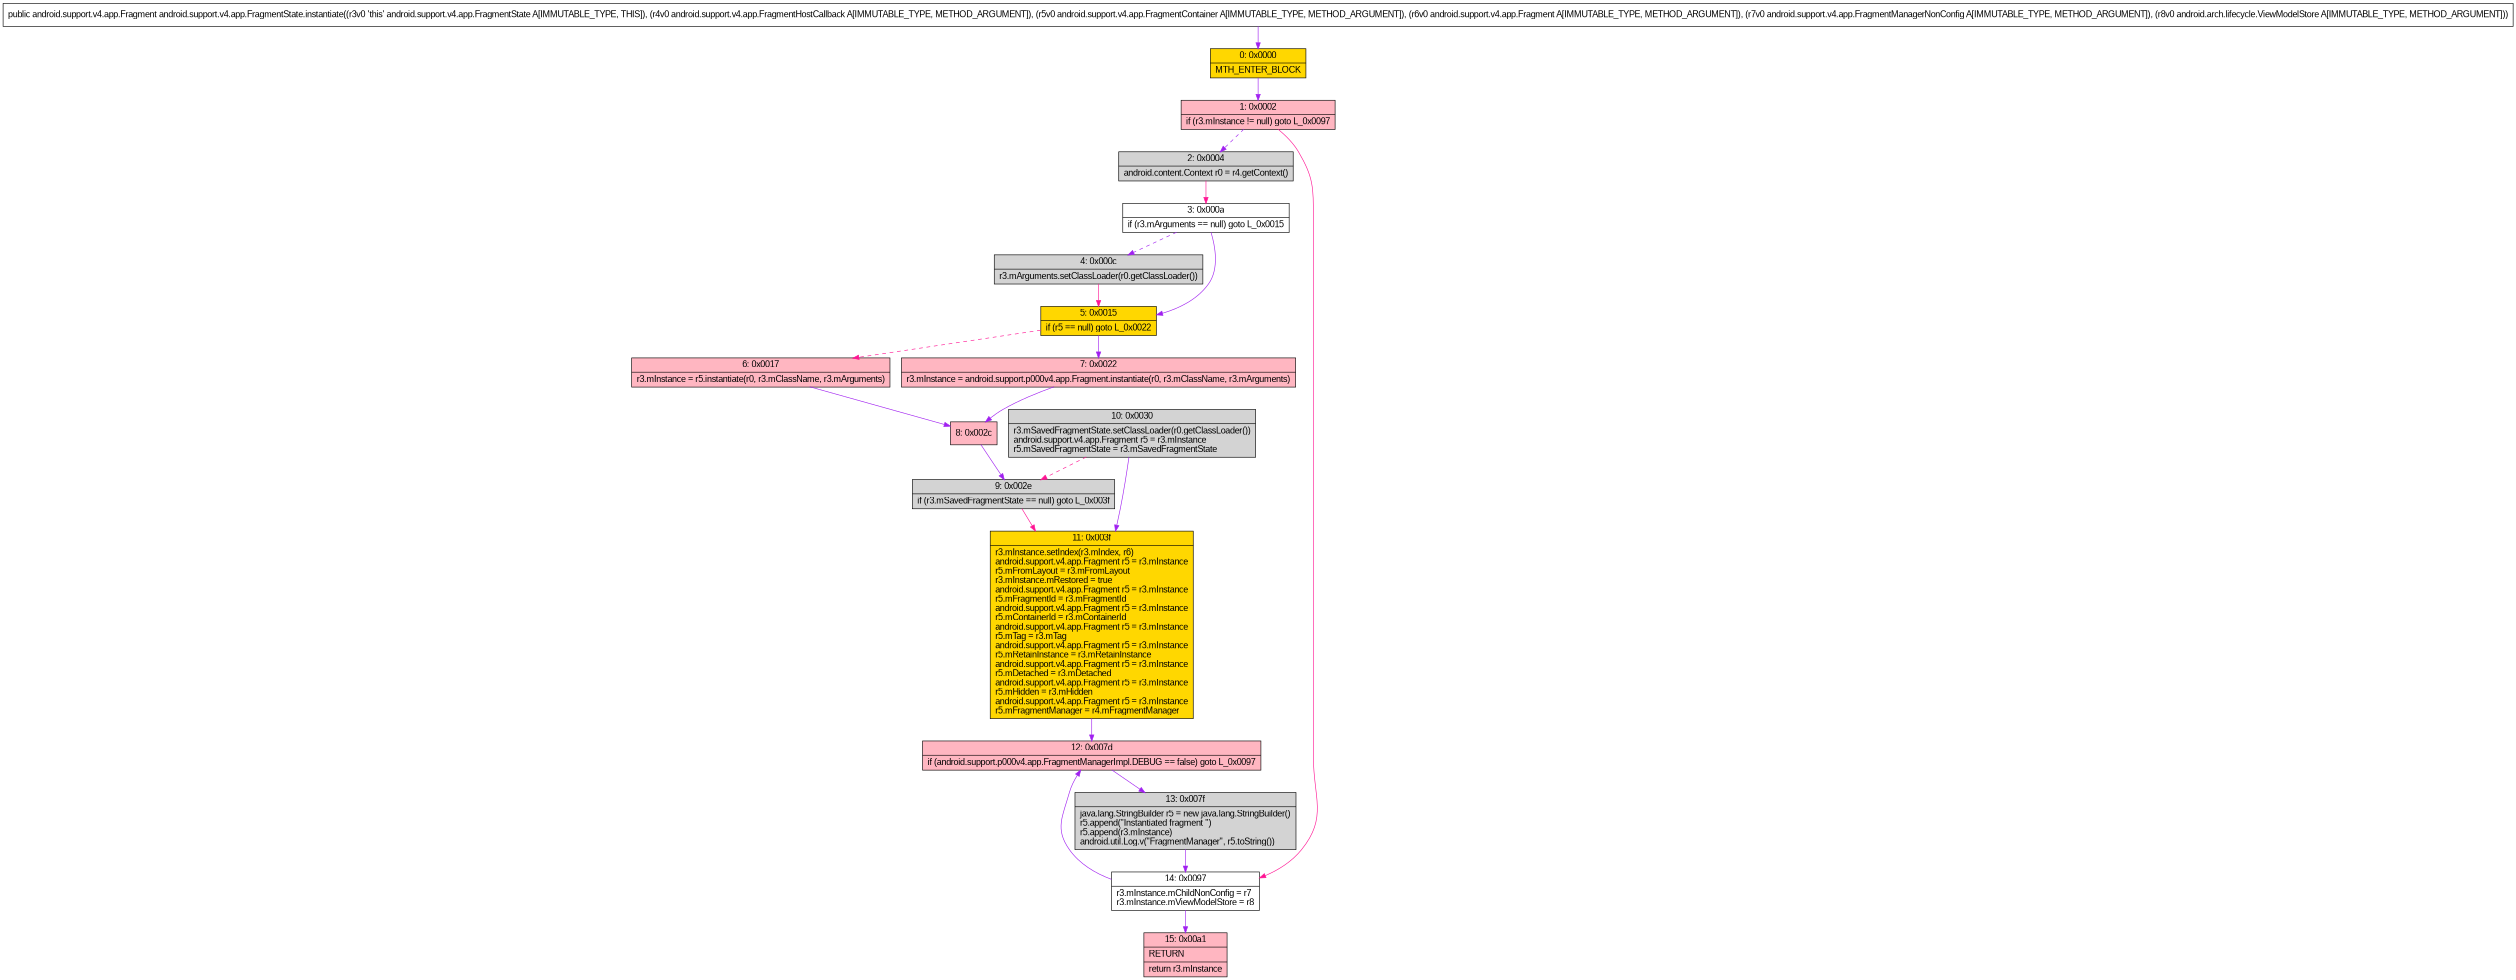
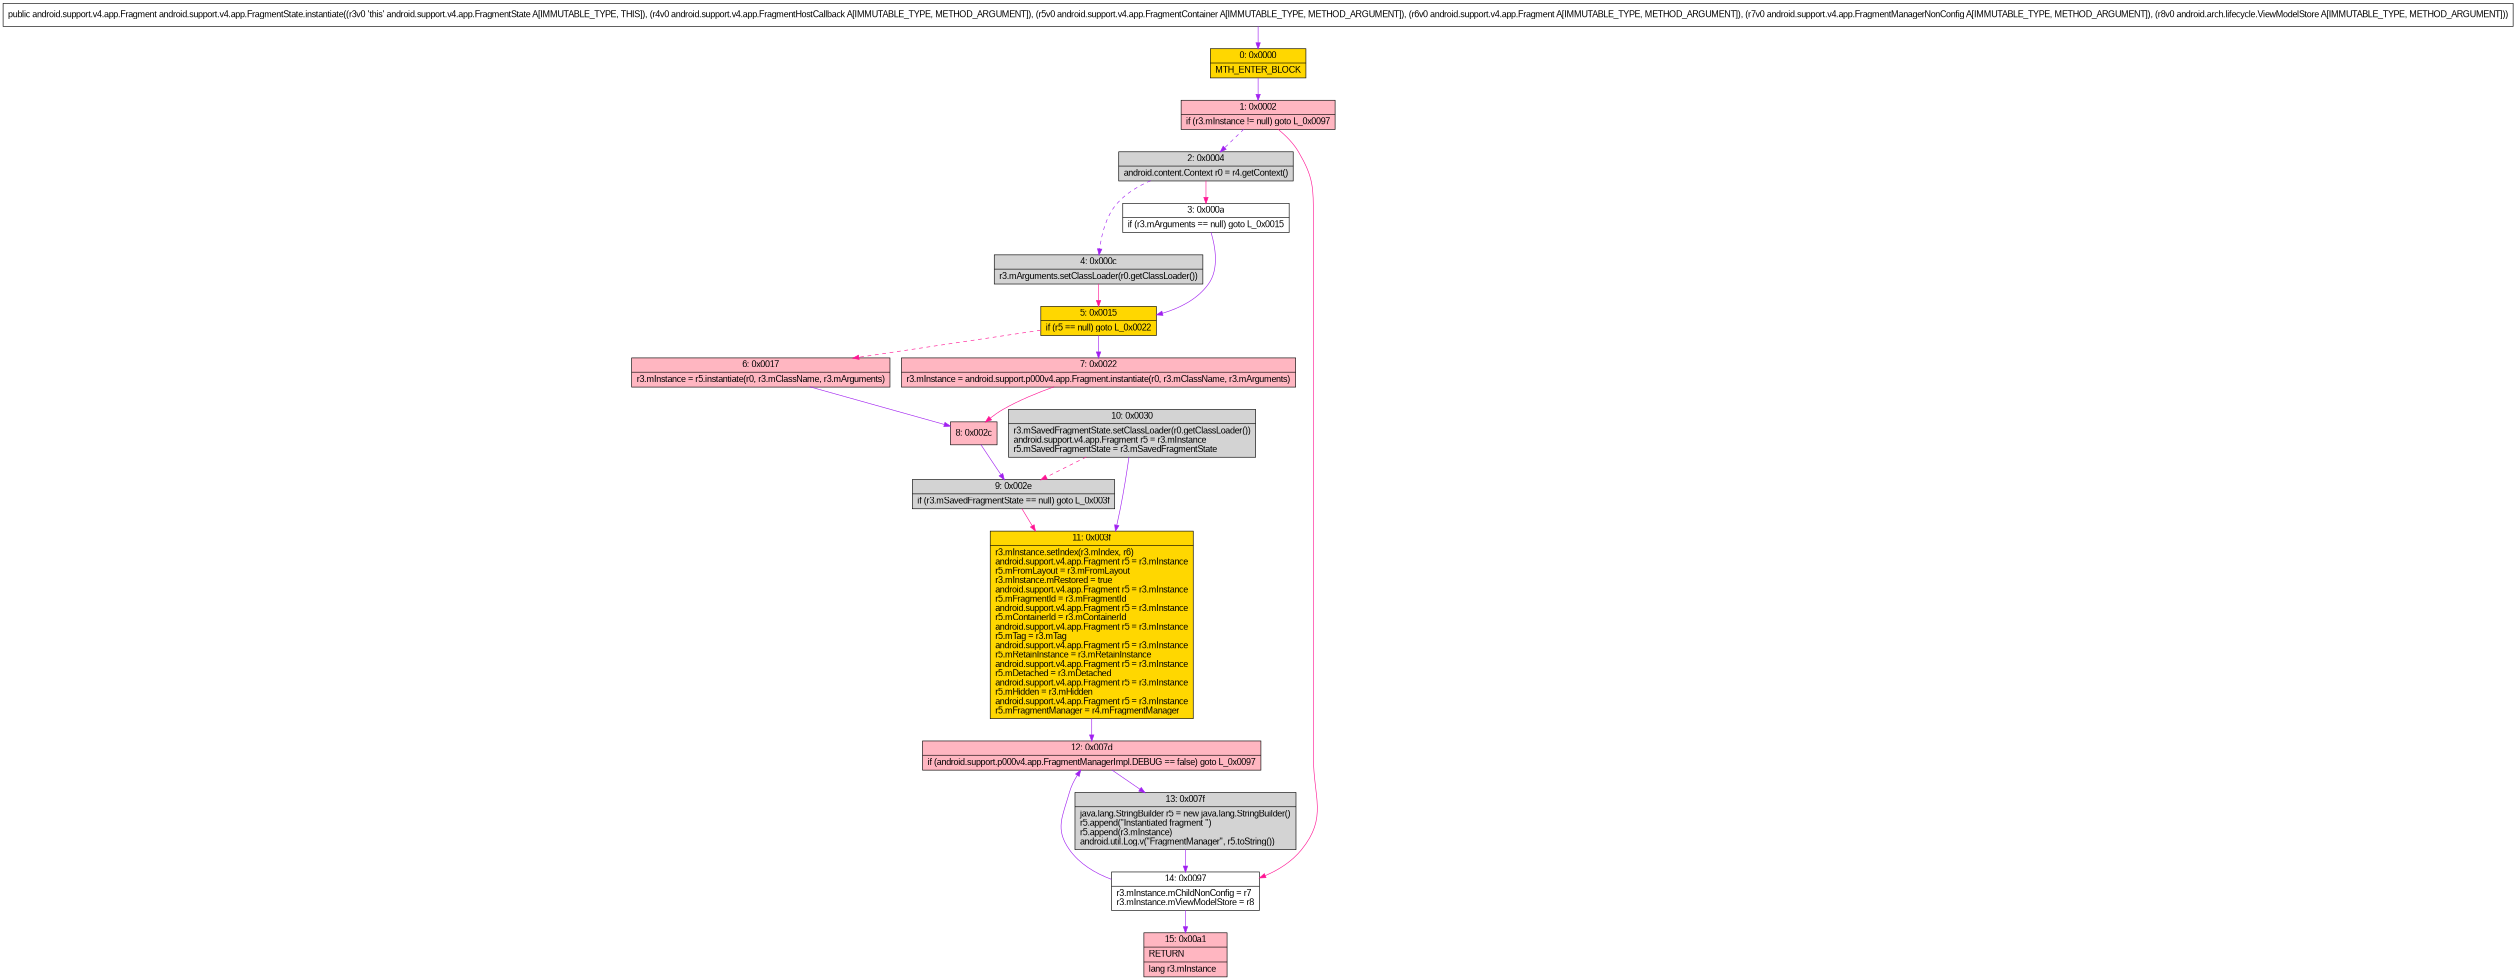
edge "3: 0x000a" -> "4: 0x000c": now "2: 0x0004" -> "4: 0x000c"
edge "7: 0x0022" -> "8: 0x002c": color purple -> deeppink
node "15: 0x00a1": text "return r3.mInstance" -> "lang r3.mInstance"
